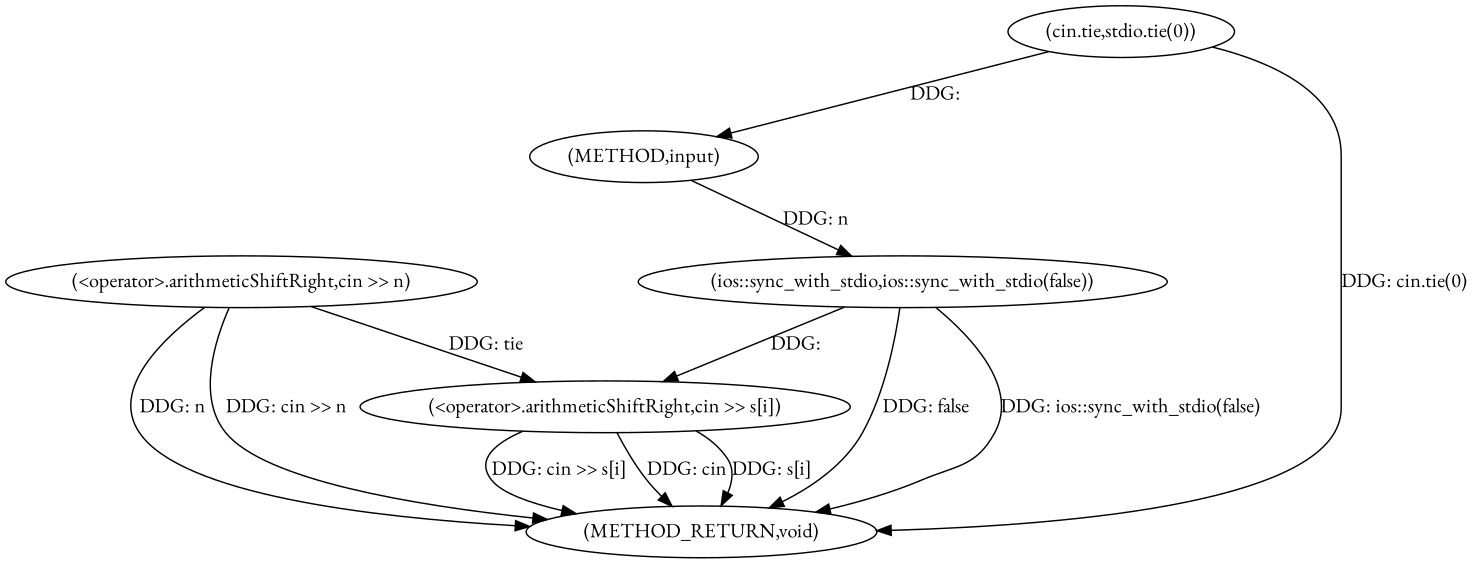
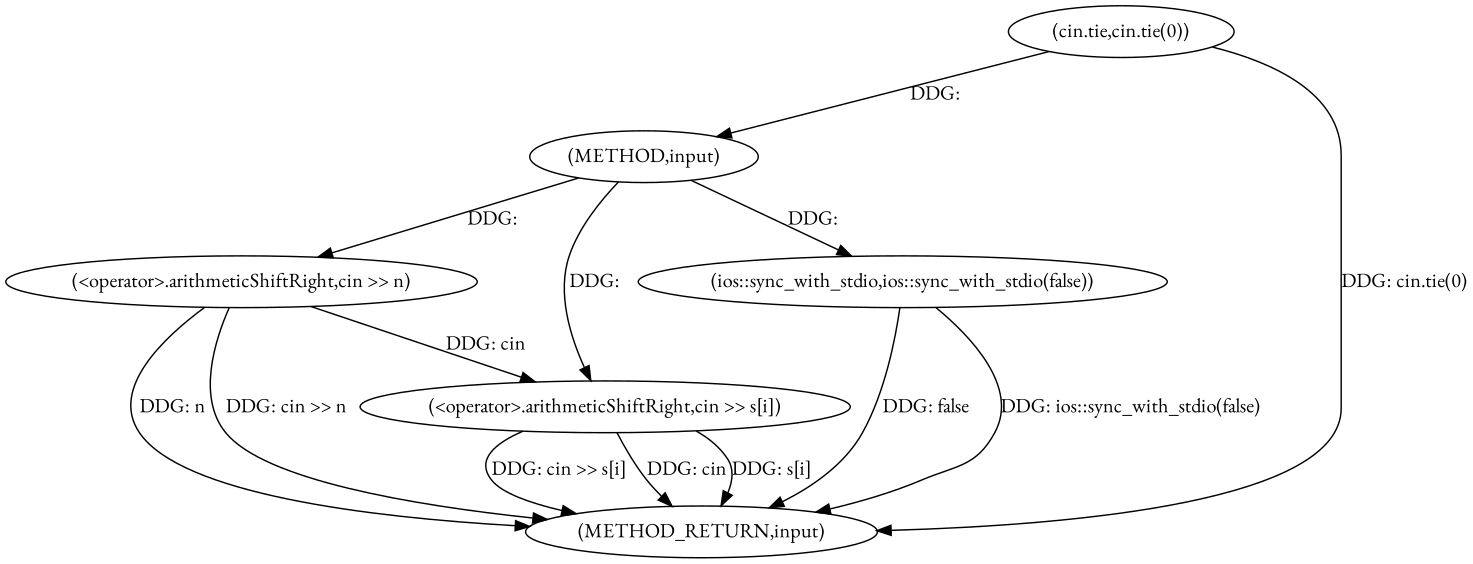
node "(cin.tie,stdio.tie(0))": label "(cin.tie,stdio.tie(0))" -> "(cin.tie,cin.tie(0))"
edge "(METHOD,input)" -> "(<operator>.arithmeticShiftRight,cin >> n)": added, label "DDG:"
edge "(METHOD,input)" -> "(ios::sync_with_stdio,ios::sync_with_stdio(false))": label "DDG: n" -> "DDG: "
edge "(ios::sync_with_stdio,ios::sync_with_stdio(false))" -> "(<operator>.arithmeticShiftRight,cin >> s[i])": now "(METHOD,input)" -> "(<operator>.arithmeticShiftRight,cin >> s[i])"
edge "(<operator>.arithmeticShiftRight,cin >> n)" -> "(<operator>.arithmeticShiftRight,cin >> s[i])": label "DDG: tie" -> "DDG: cin"
node "(METHOD_RETURN,void)": label "(METHOD_RETURN,void)" -> "(METHOD_RETURN,input)"
